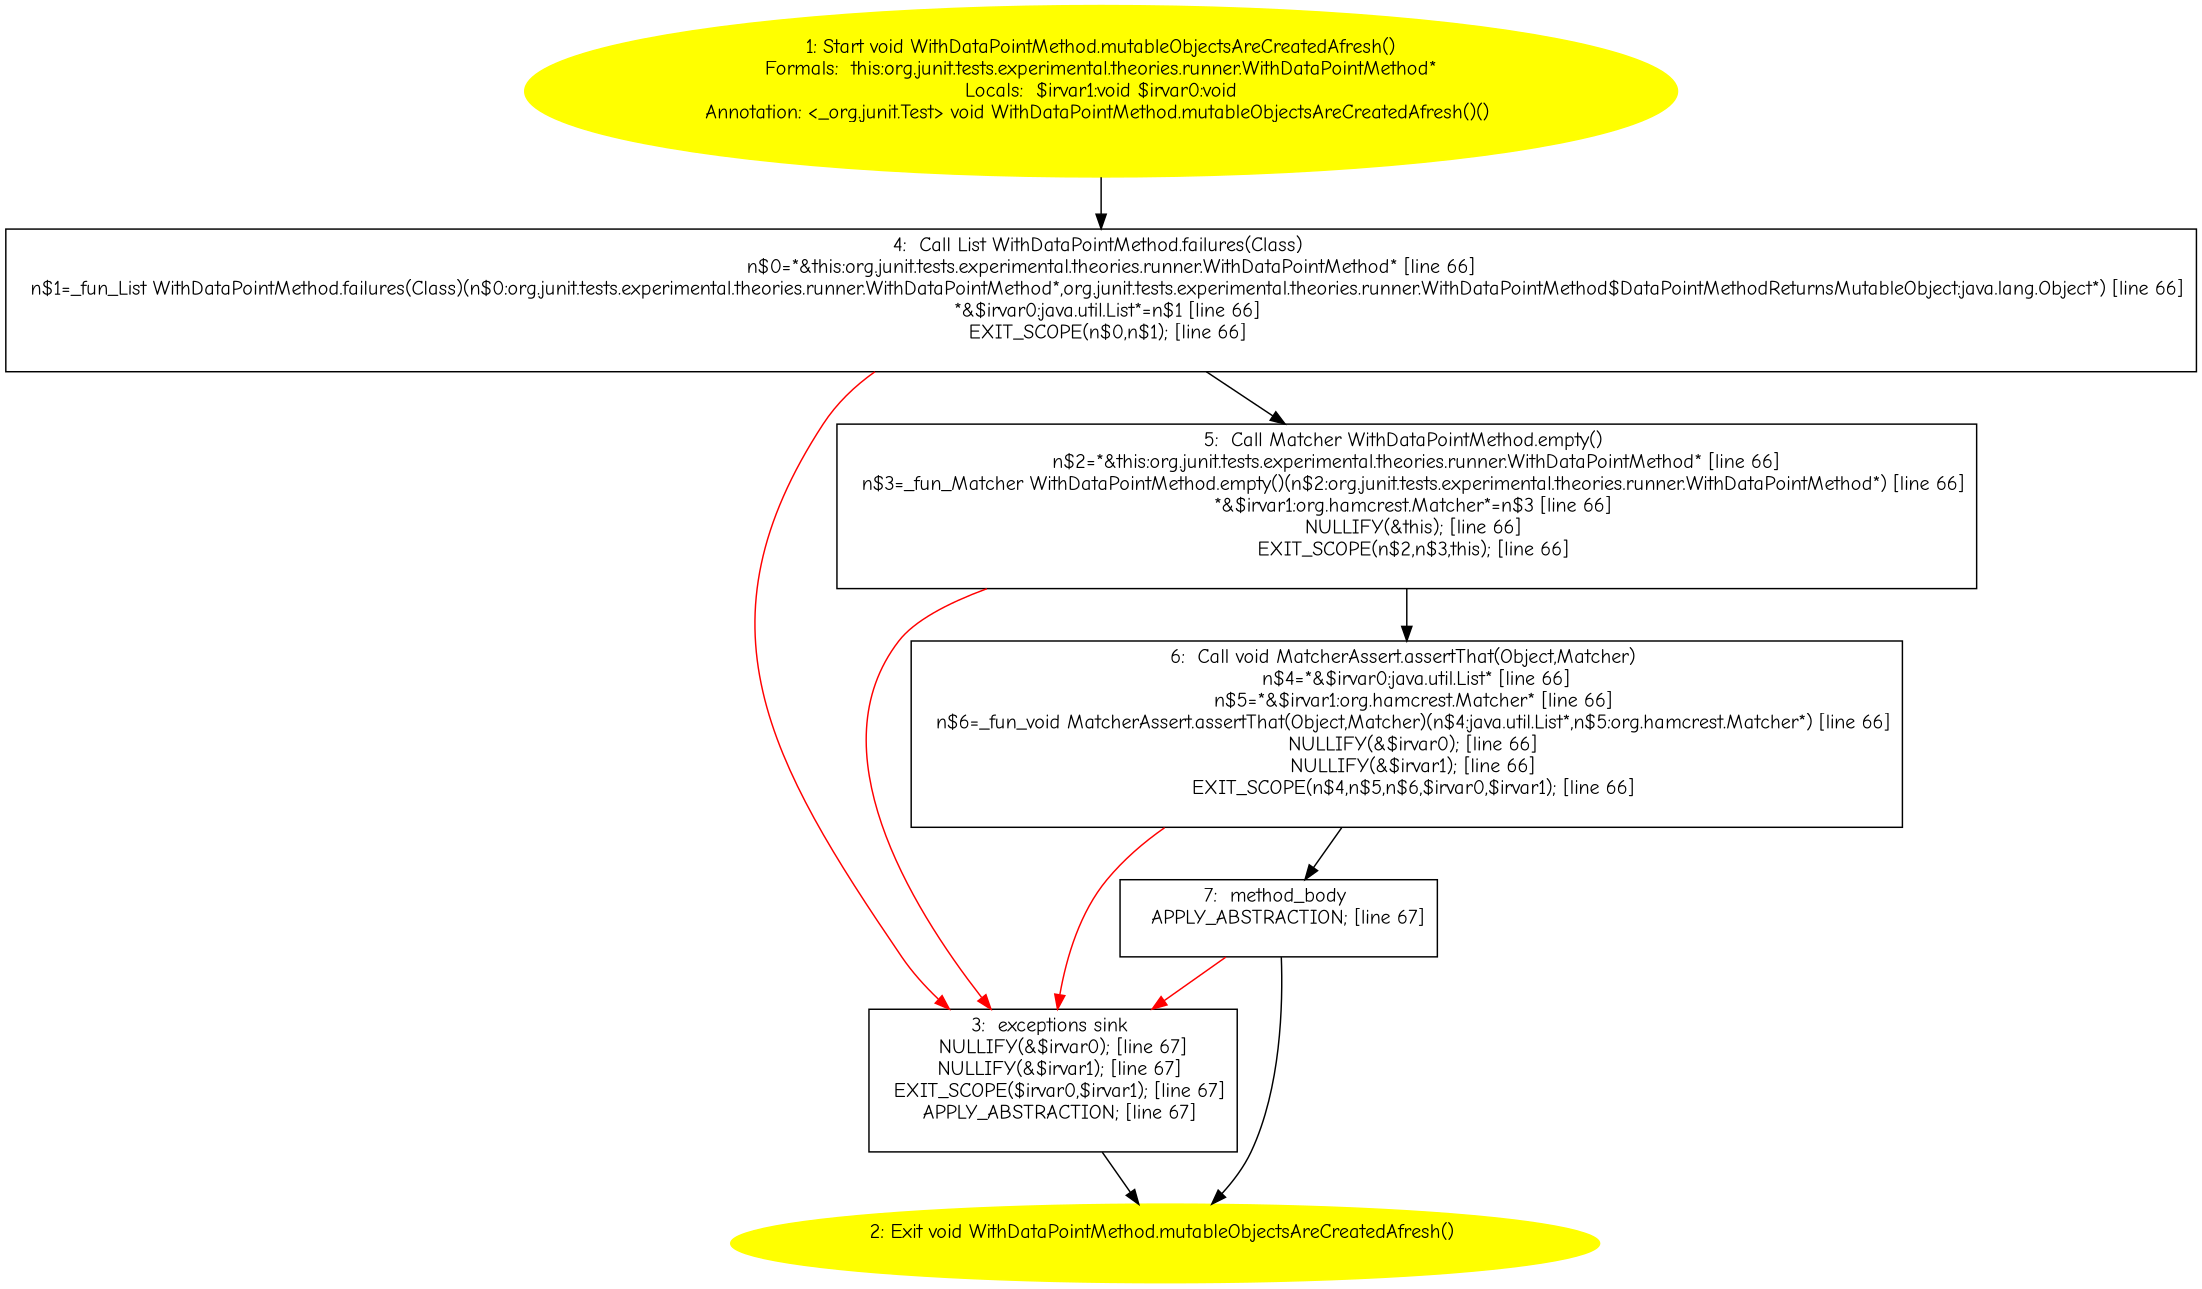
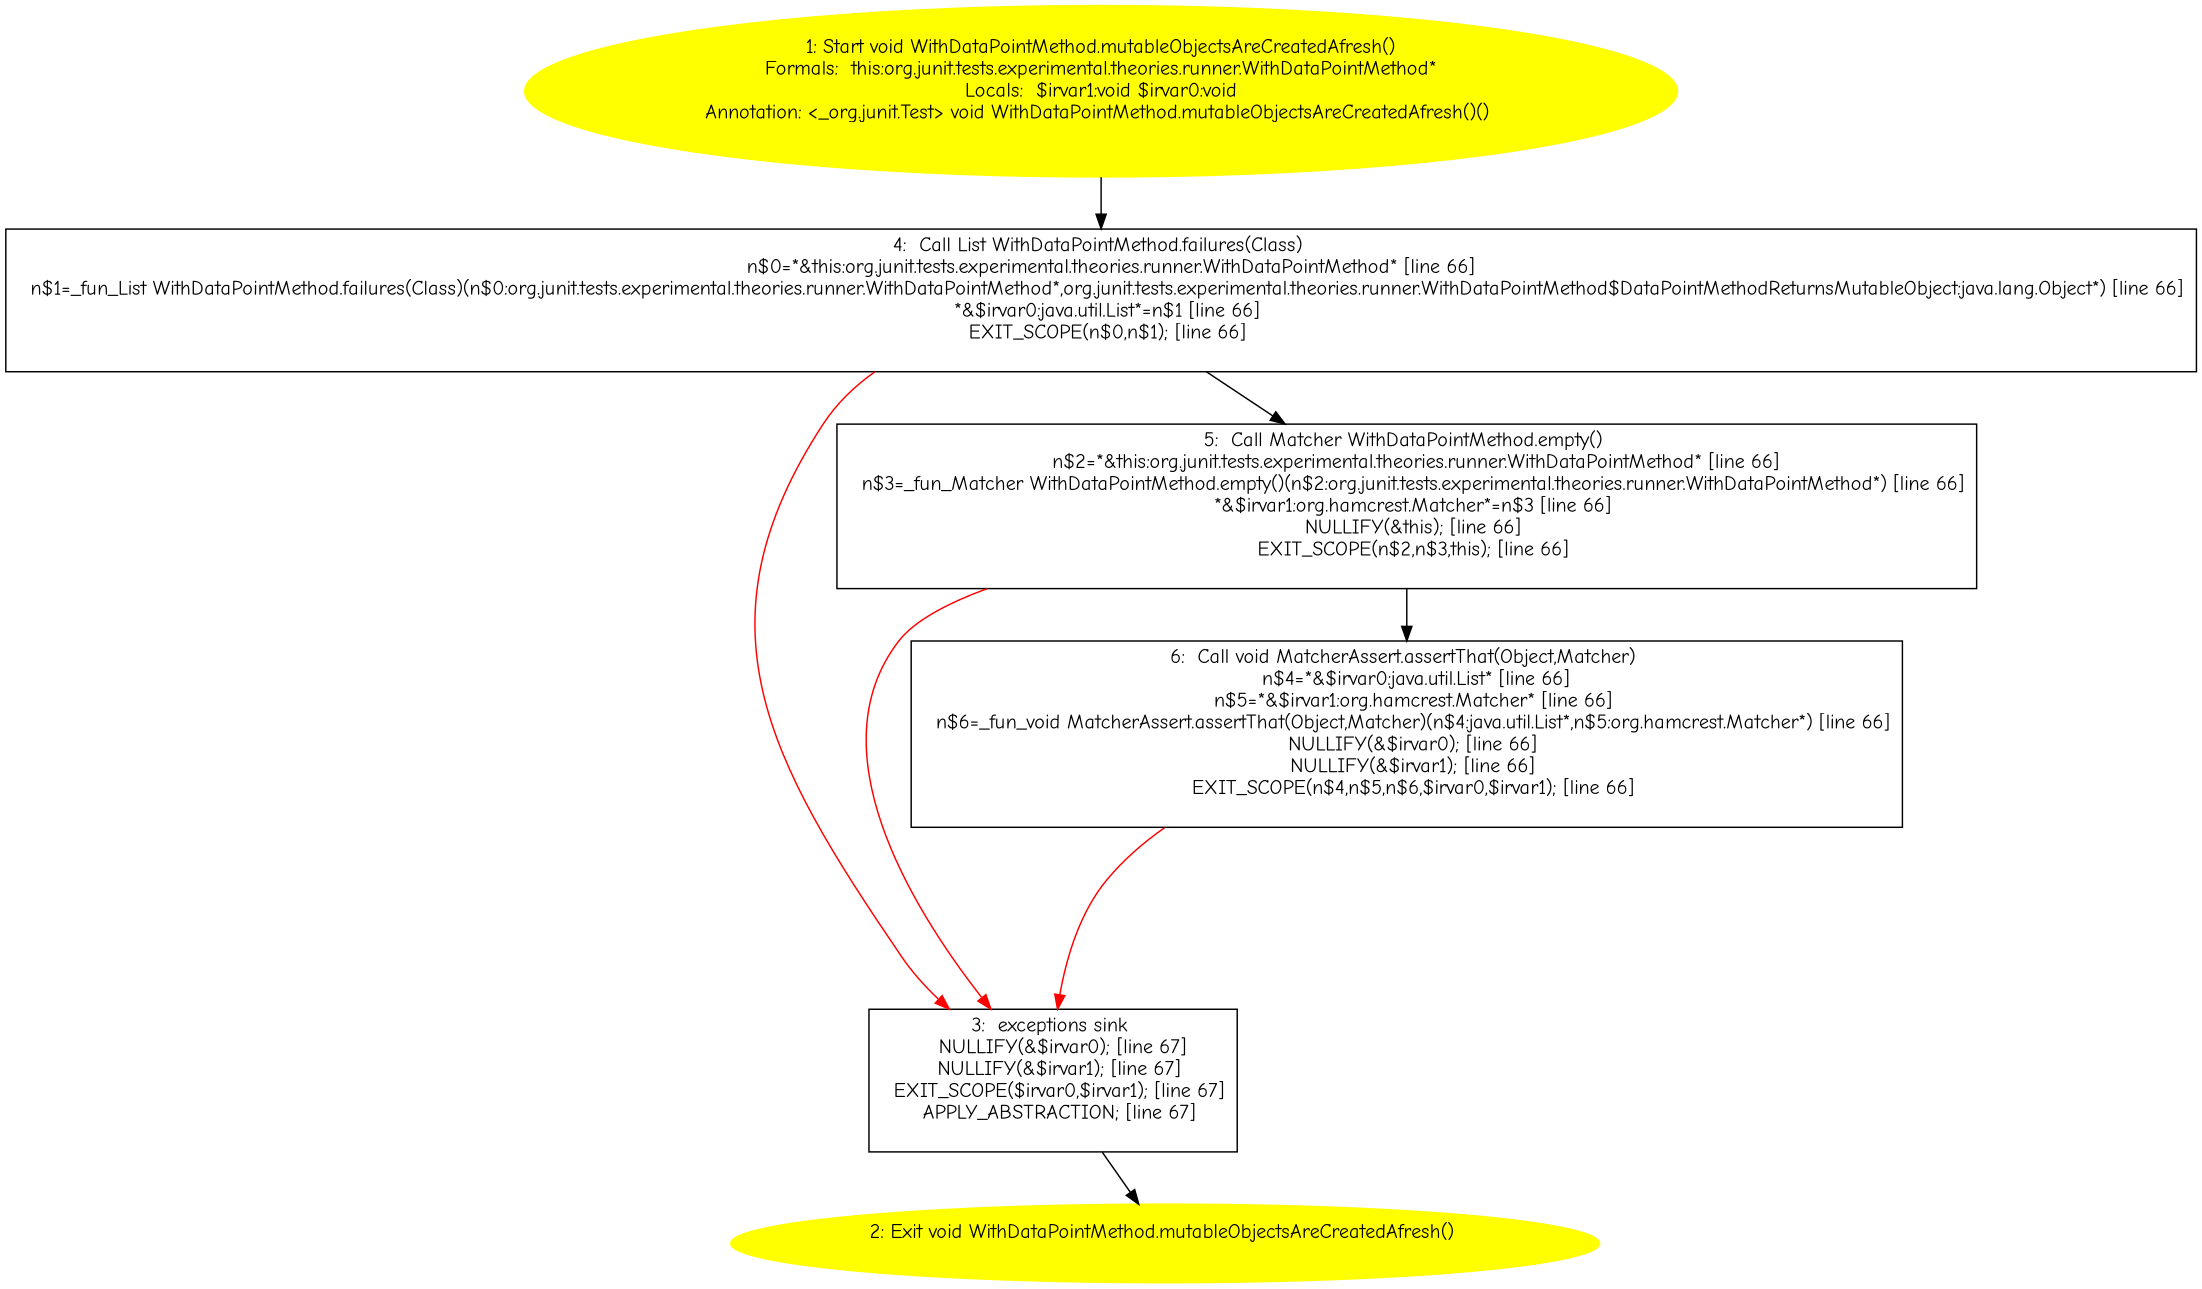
node "7:  method_body APPLY_ABSTRACTION; [line 67]": removed
